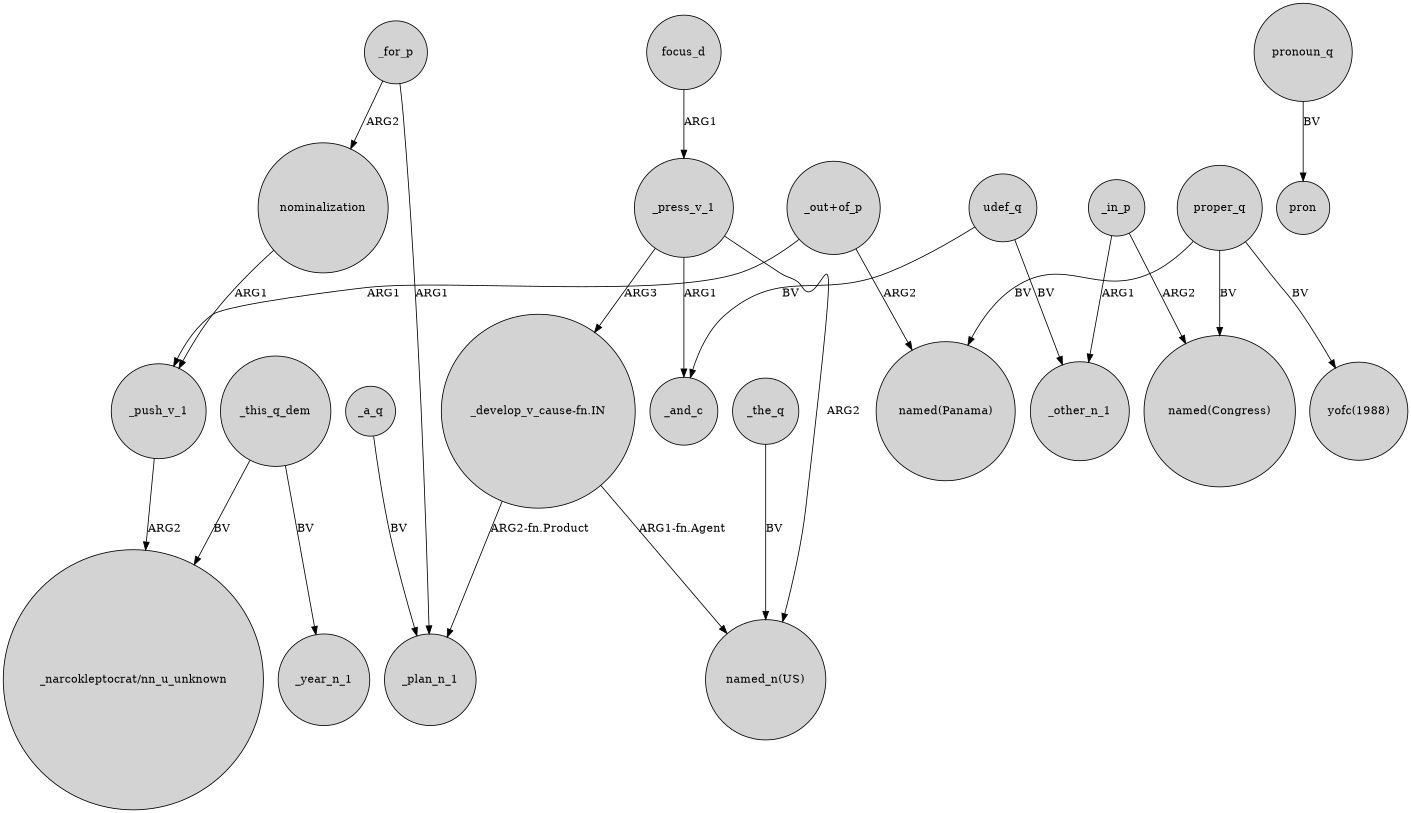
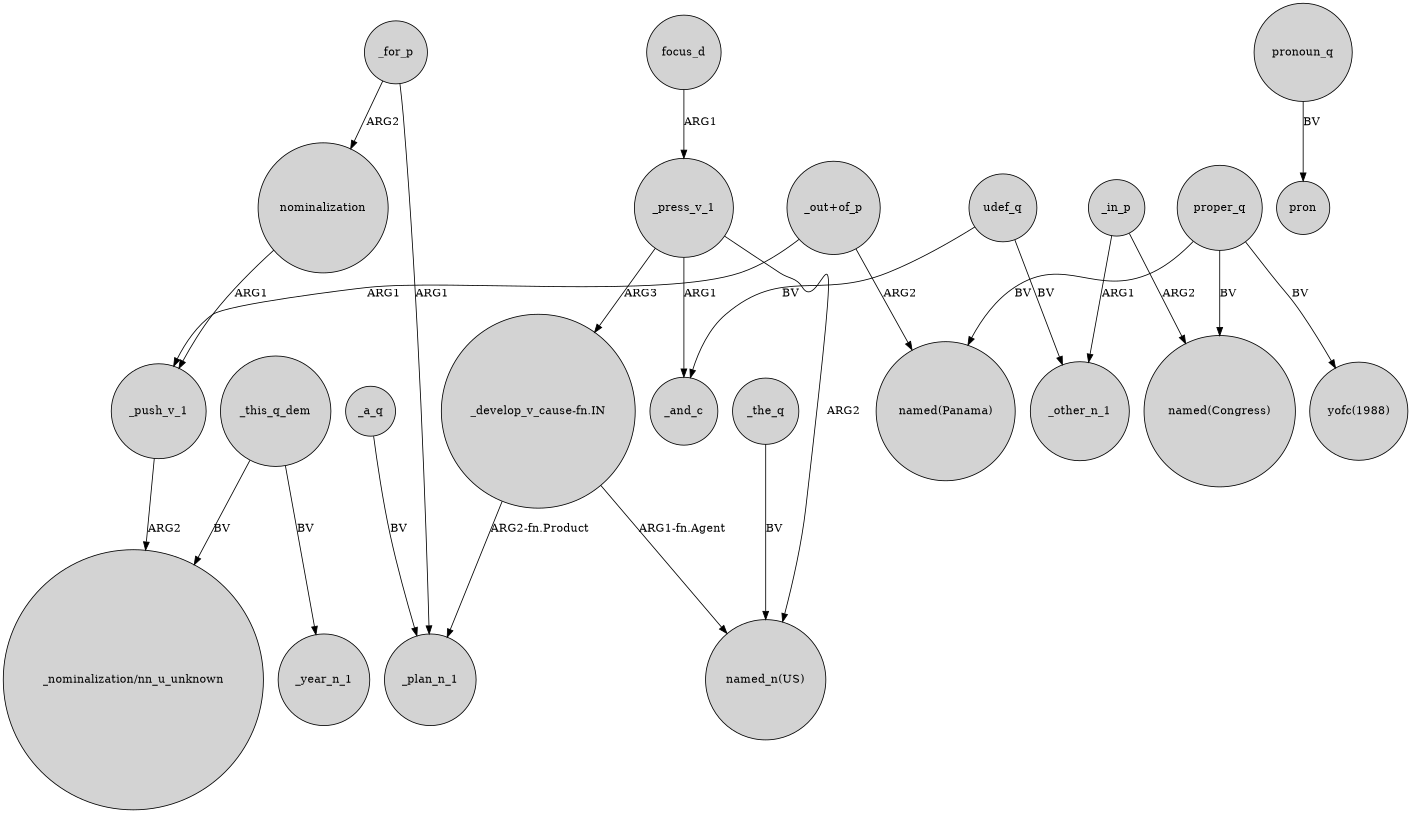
node "_narcokleptocrat/nn_u_unknown": label "_narcokleptocrat/nn_u_unknown" -> "_nominalization/nn_u_unknown"
